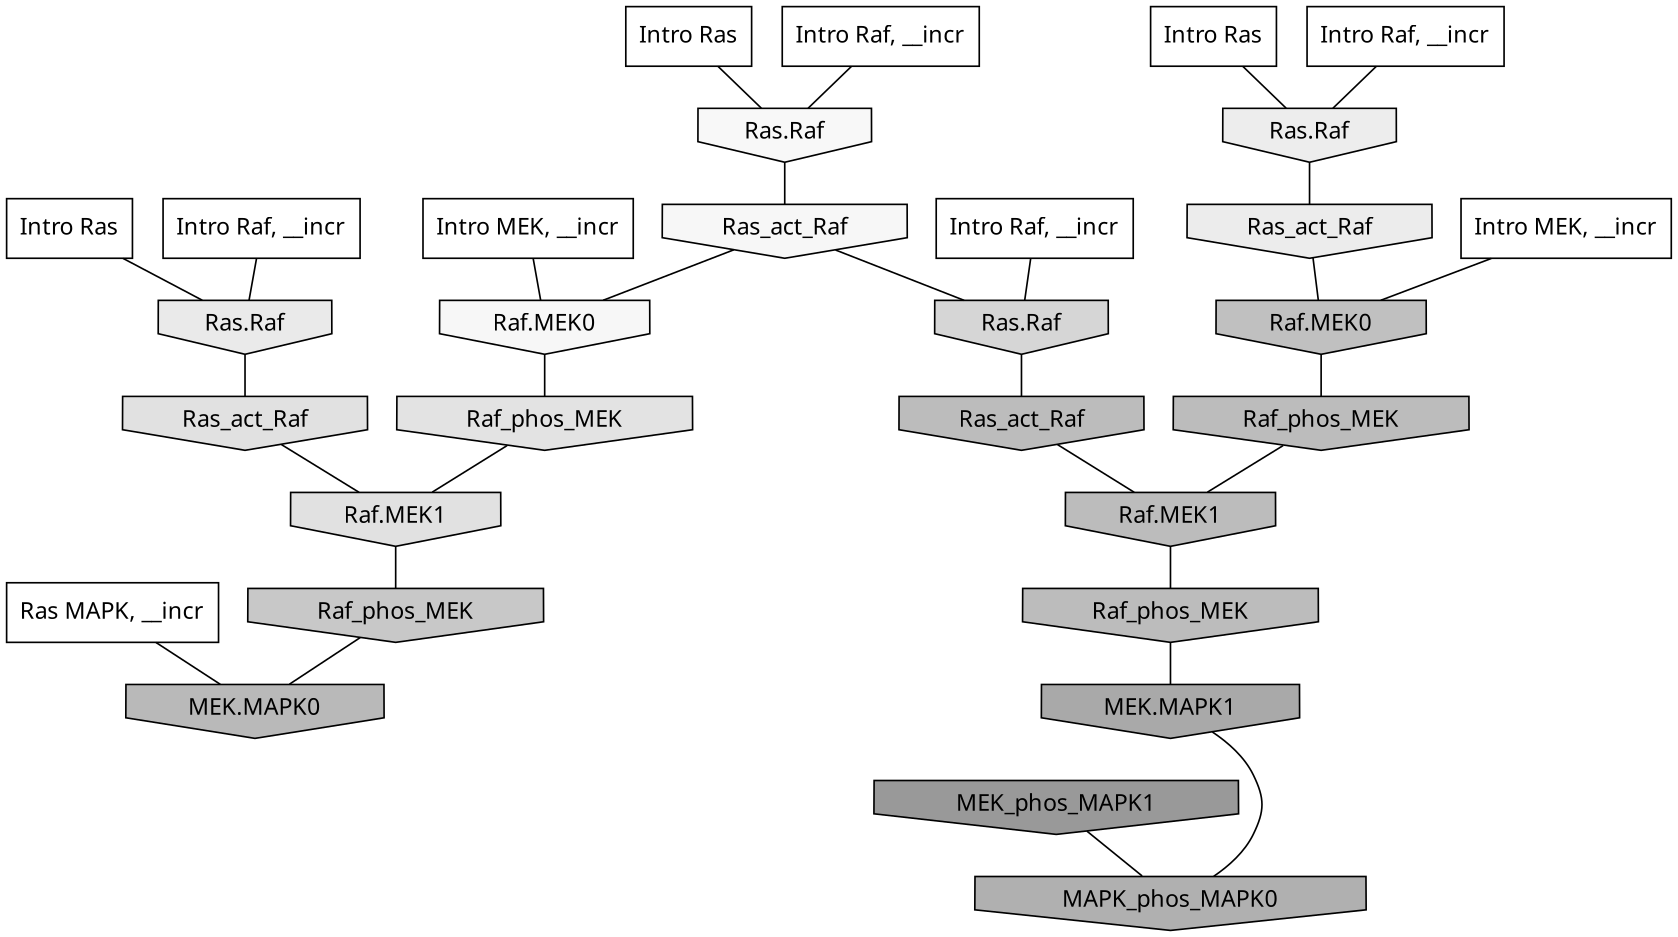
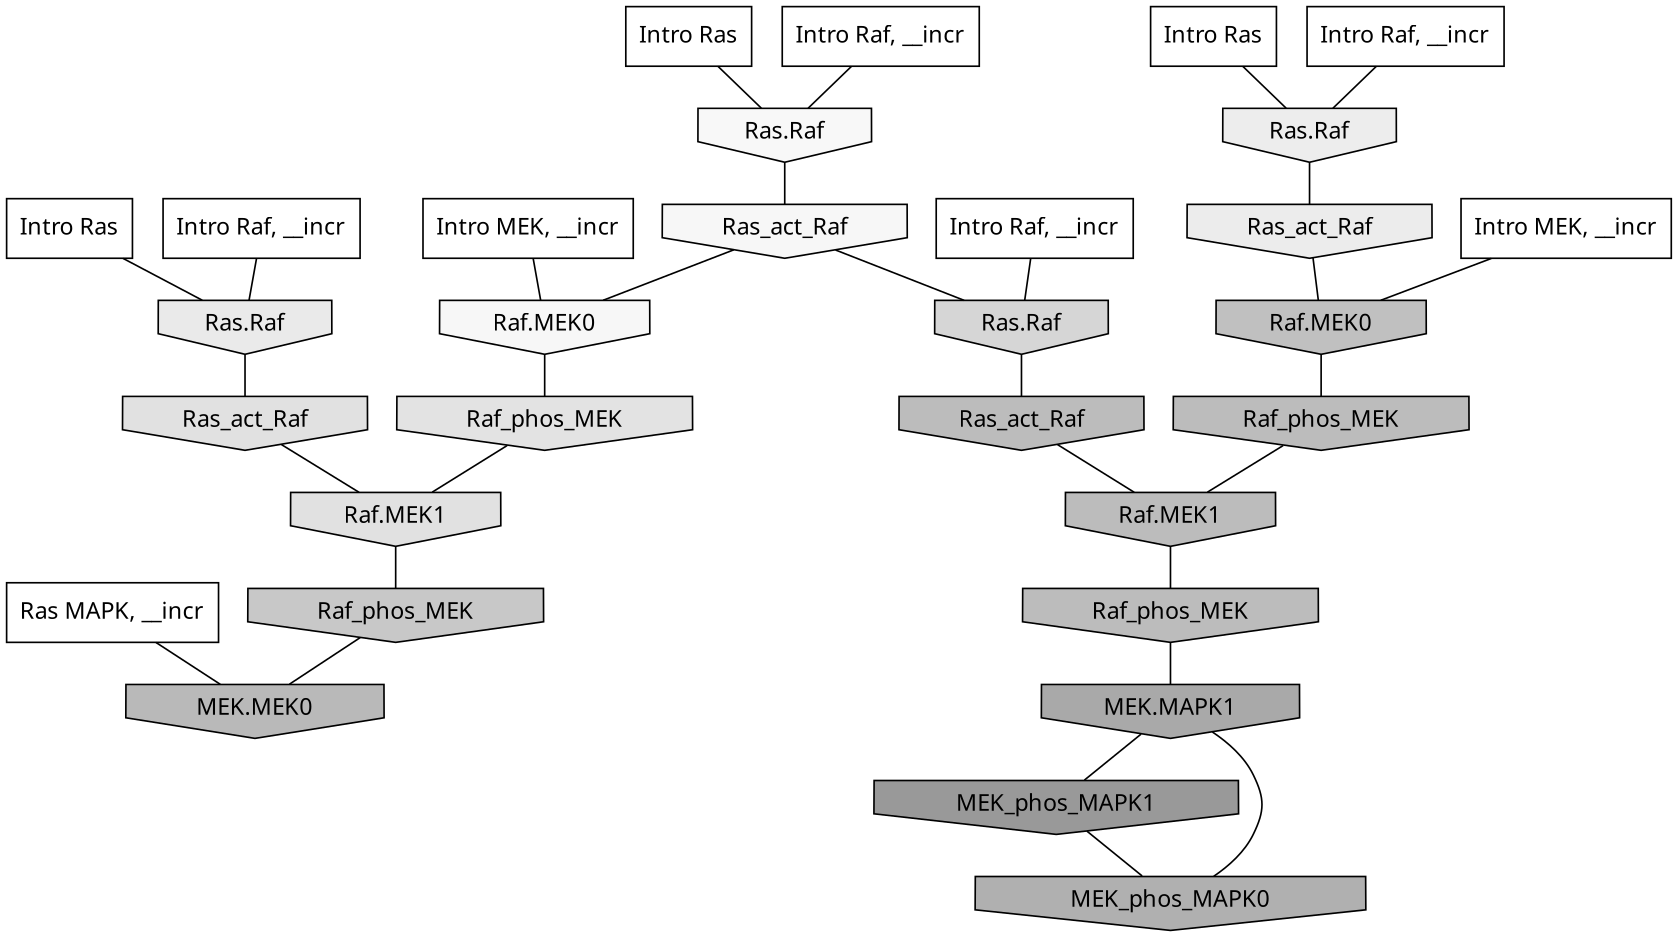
node "MEK.MAPK0": label "MEK.MAPK0" -> "MEK.MEK0"
edge "MEK.MAPK1" -- "MEK_phos_MAPK1": added
node "MAPK_phos_MAPK0": label "MAPK_phos_MAPK0" -> "MEK_phos_MAPK0"
